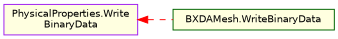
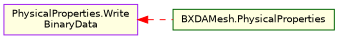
node "BXDAMesh.WriteBinaryData": label "BXDAMesh.WriteBinaryData" -> "BXDAMesh.PhysicalProperties"
